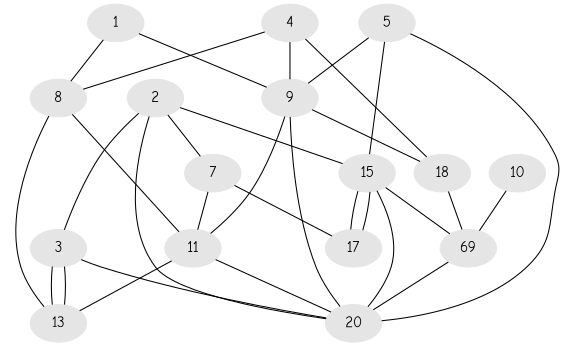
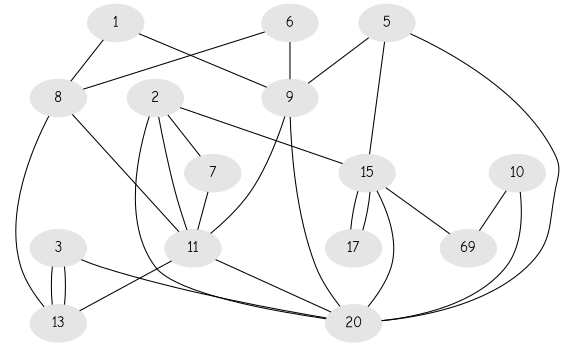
node "4": label "4" -> "6"
edge "2" -- "3": now "2" -- "11"
node "18": removed
edge "7" -- "17": removed
edge "69" -- "20": now "10" -- "20"
